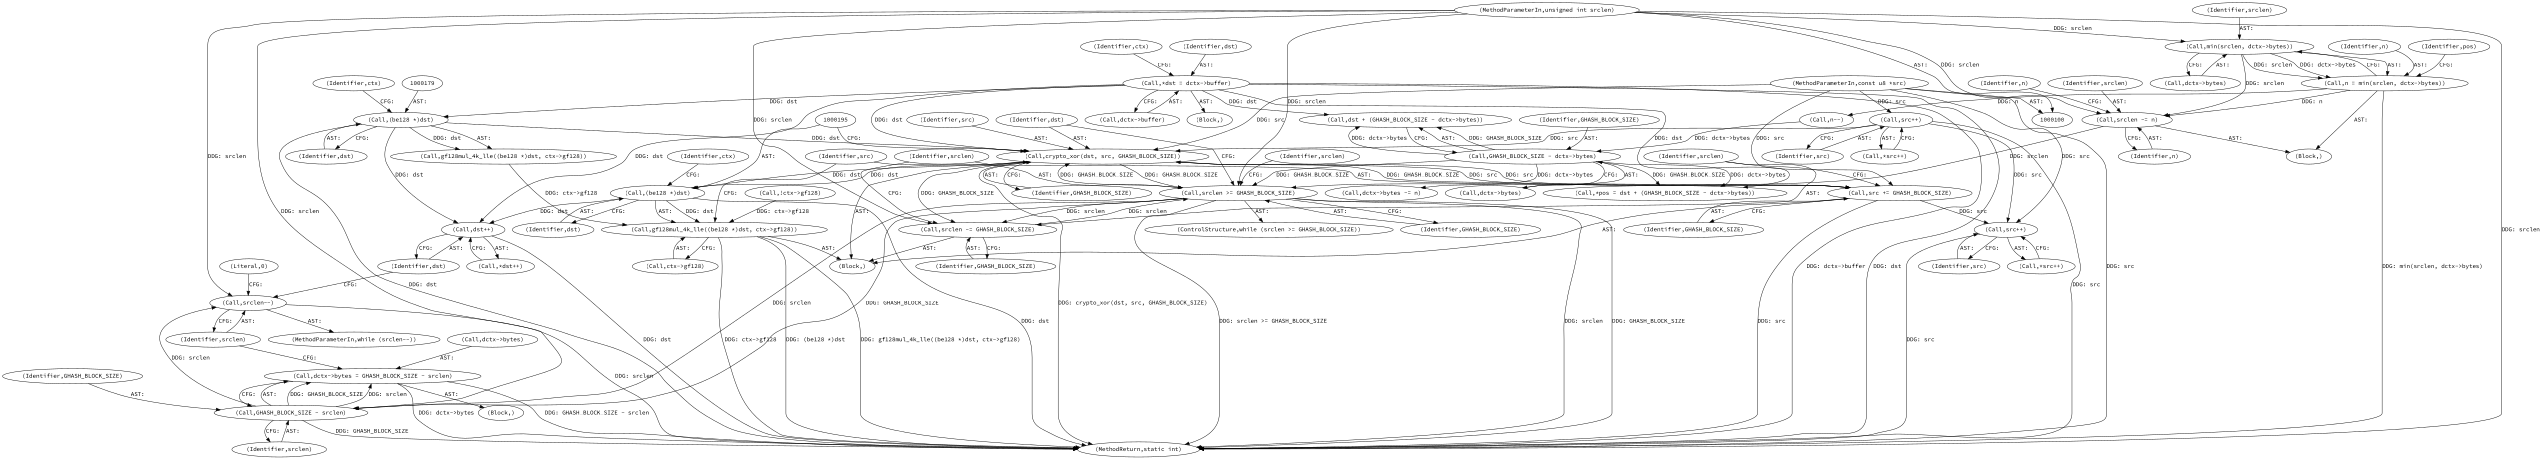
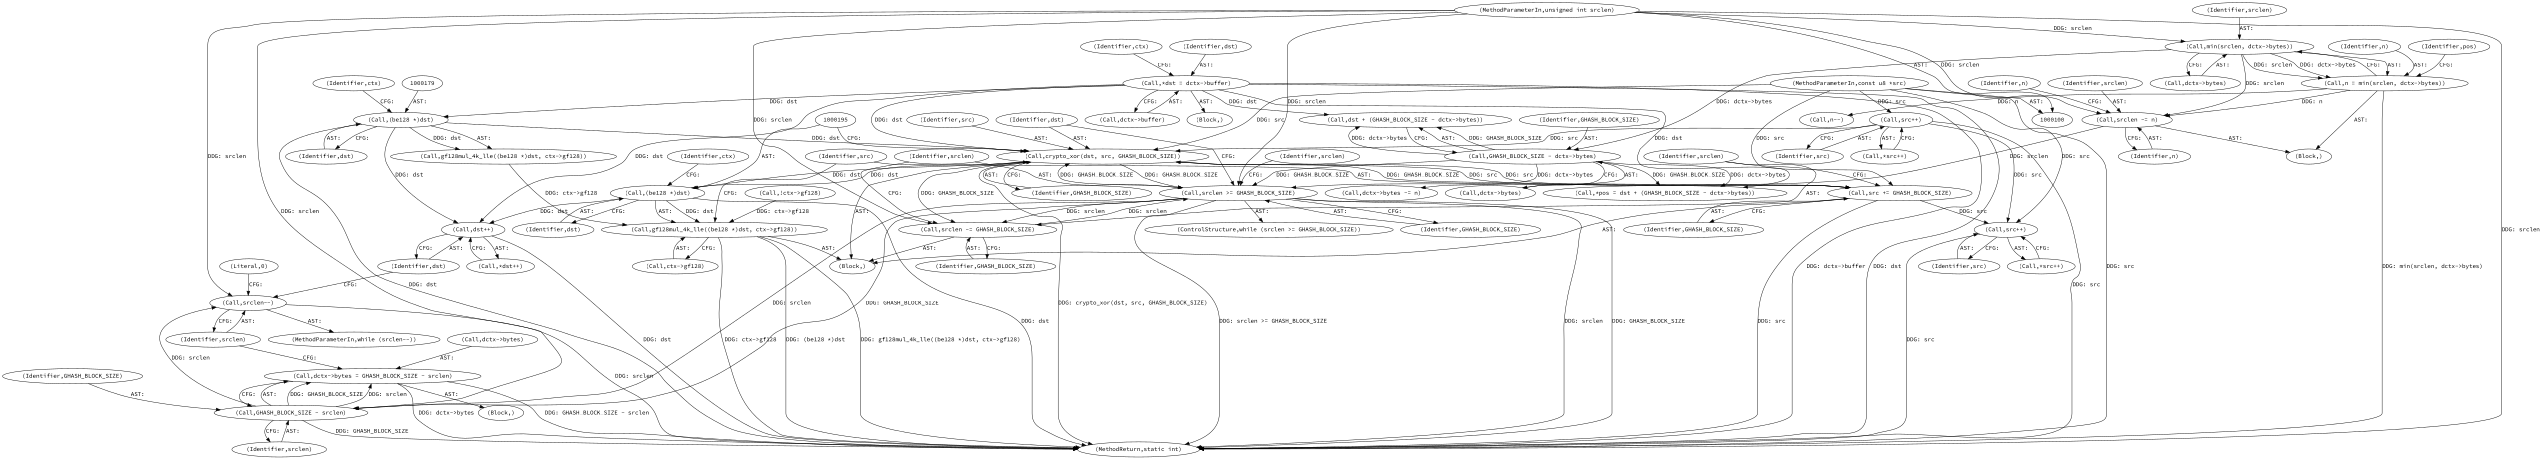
edge "(Call,n--)" -> "(Call,GHASH_BLOCK_SIZE - dctx->bytes)": now "(Call,min(srclen, dctx->bytes))" -> "(Call,GHASH_BLOCK_SIZE - dctx->bytes)"
